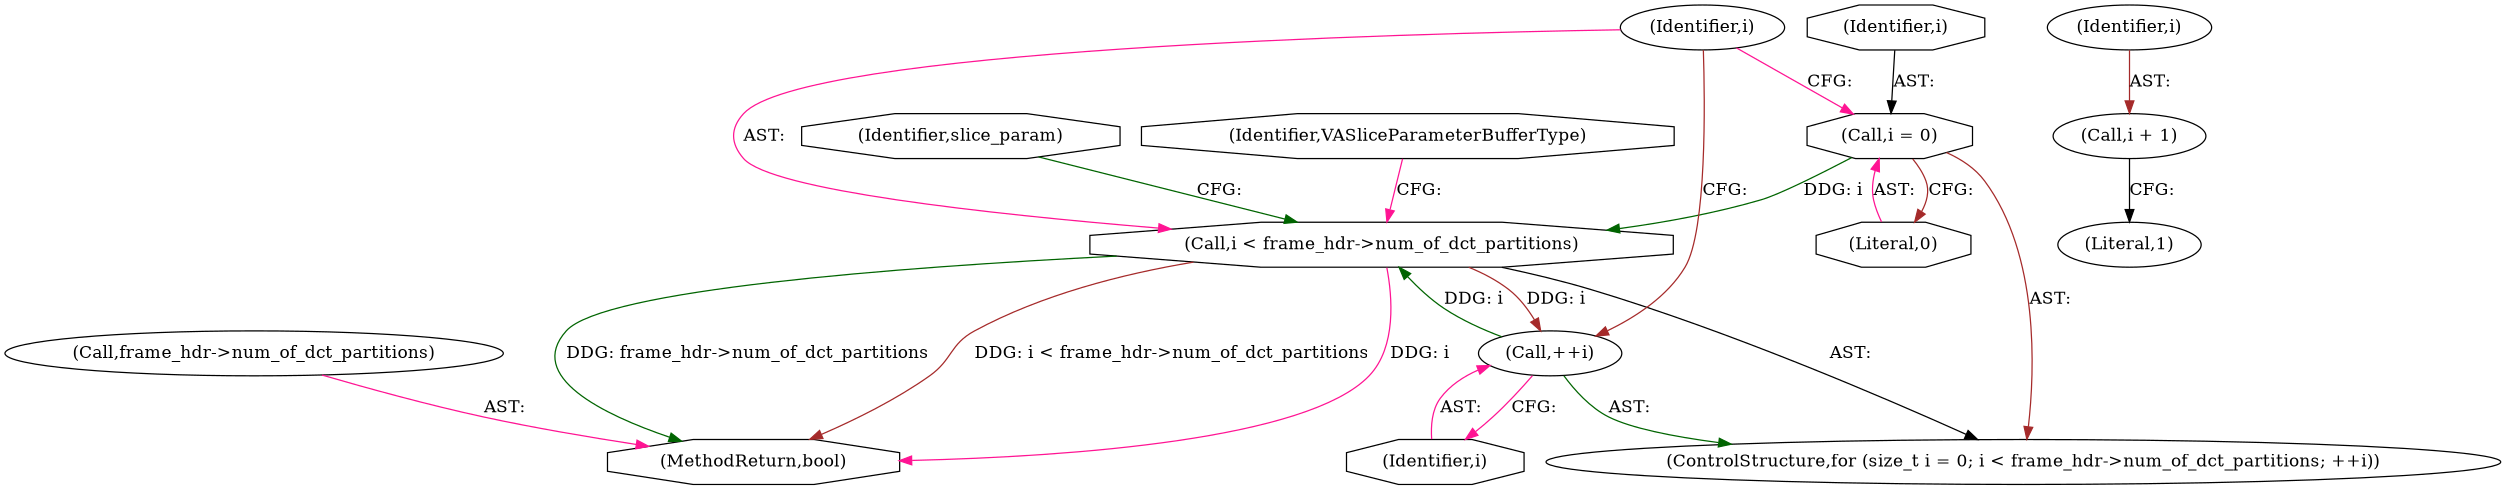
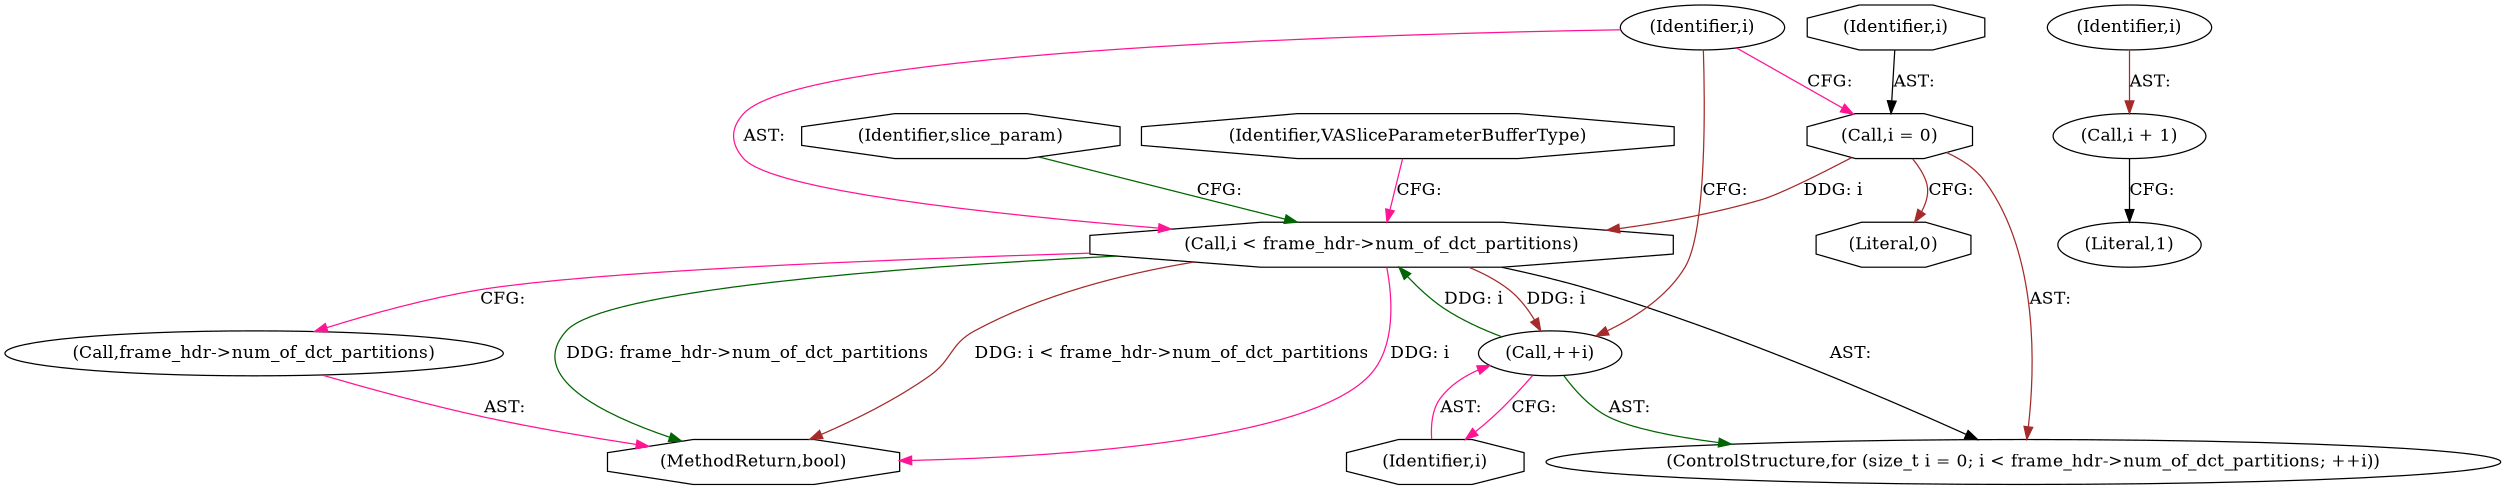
edge "(Literal,0)" -> "(Call,i = 0)": removed, label "AST:"
edge "(Call,i = 0)" -> "(Call,i < frame_hdr->num_of_dct_partitions)": color darkgreen -> brown
edge "(Call,i < frame_hdr->num_of_dct_partitions)" -> "(Call,frame_hdr->num_of_dct_partitions)": added, label "CFG:"
